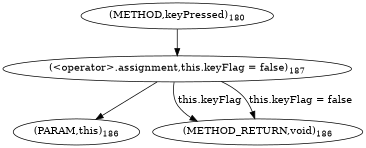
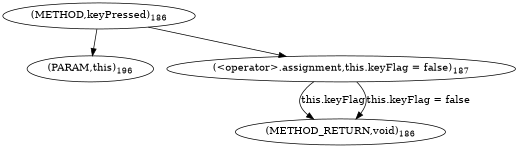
node "(METHOD,keyPressed)": text "180" -> "186"
edge "(<operator>.assignment,this.keyFlag = false)" -> "(PARAM,this)": now "(METHOD,keyPressed)" -> "(PARAM,this)"
node "(PARAM,this)": text "186" -> "196"
